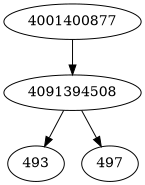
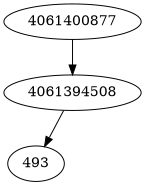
node "4001400877": label "4001400877" -> "4061400877"
node "4091394508": label "4091394508" -> "4061394508"
node "497": removed
